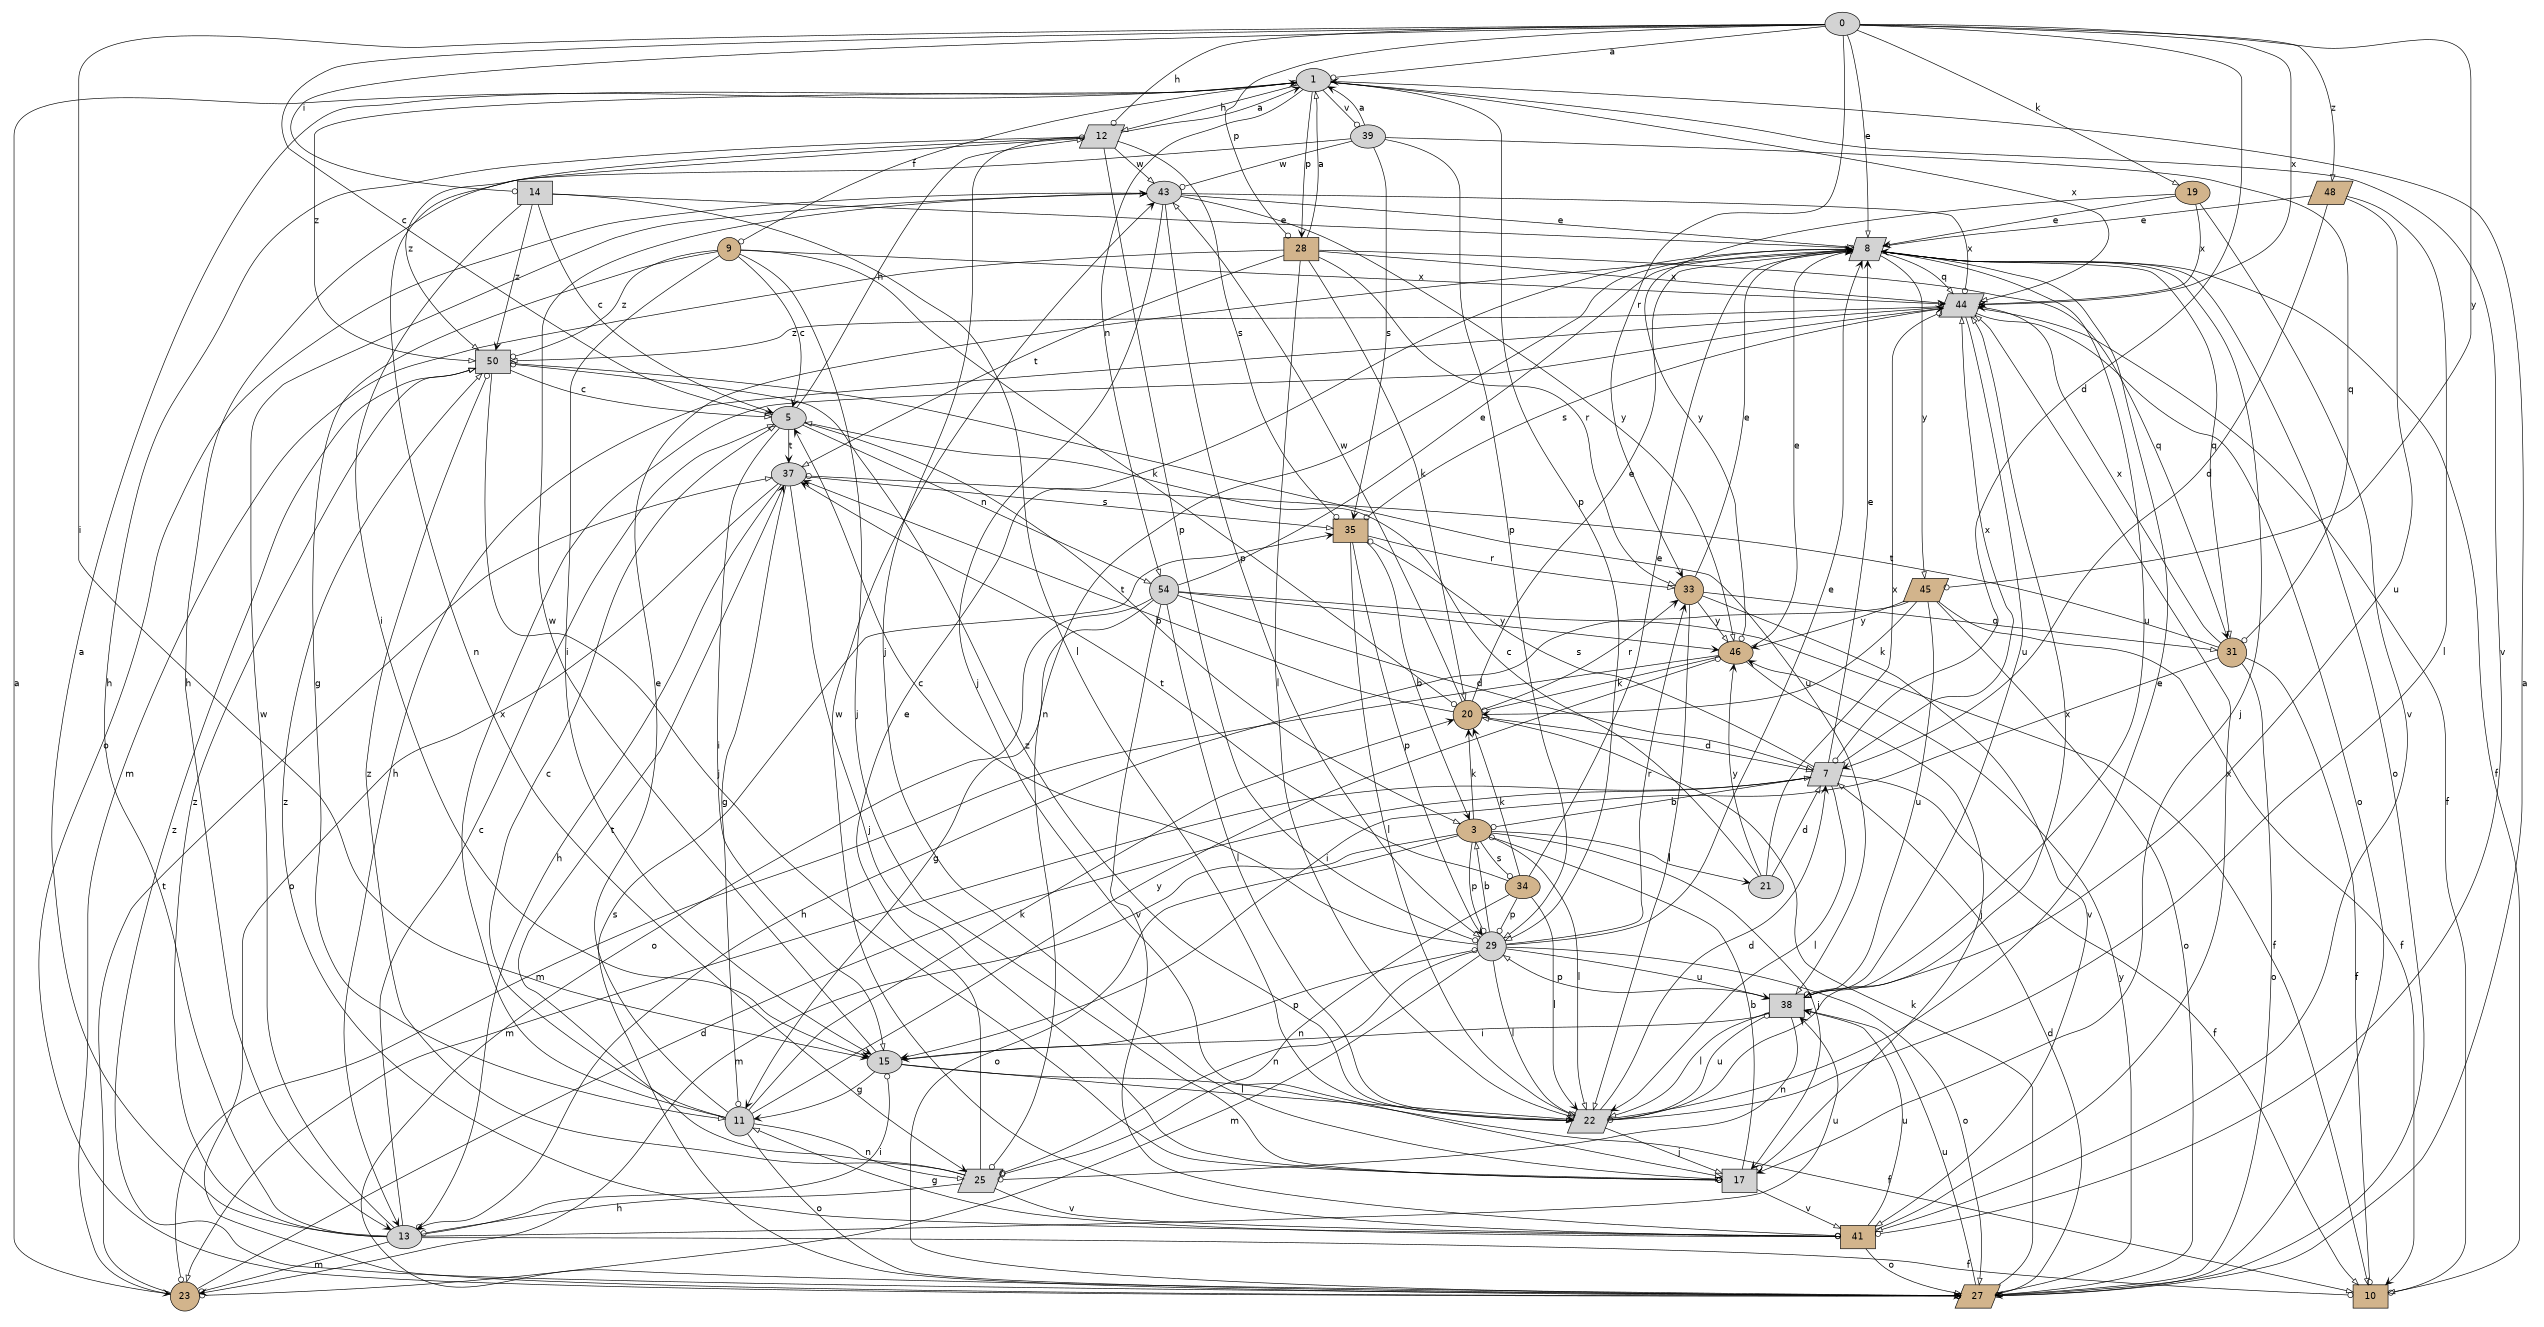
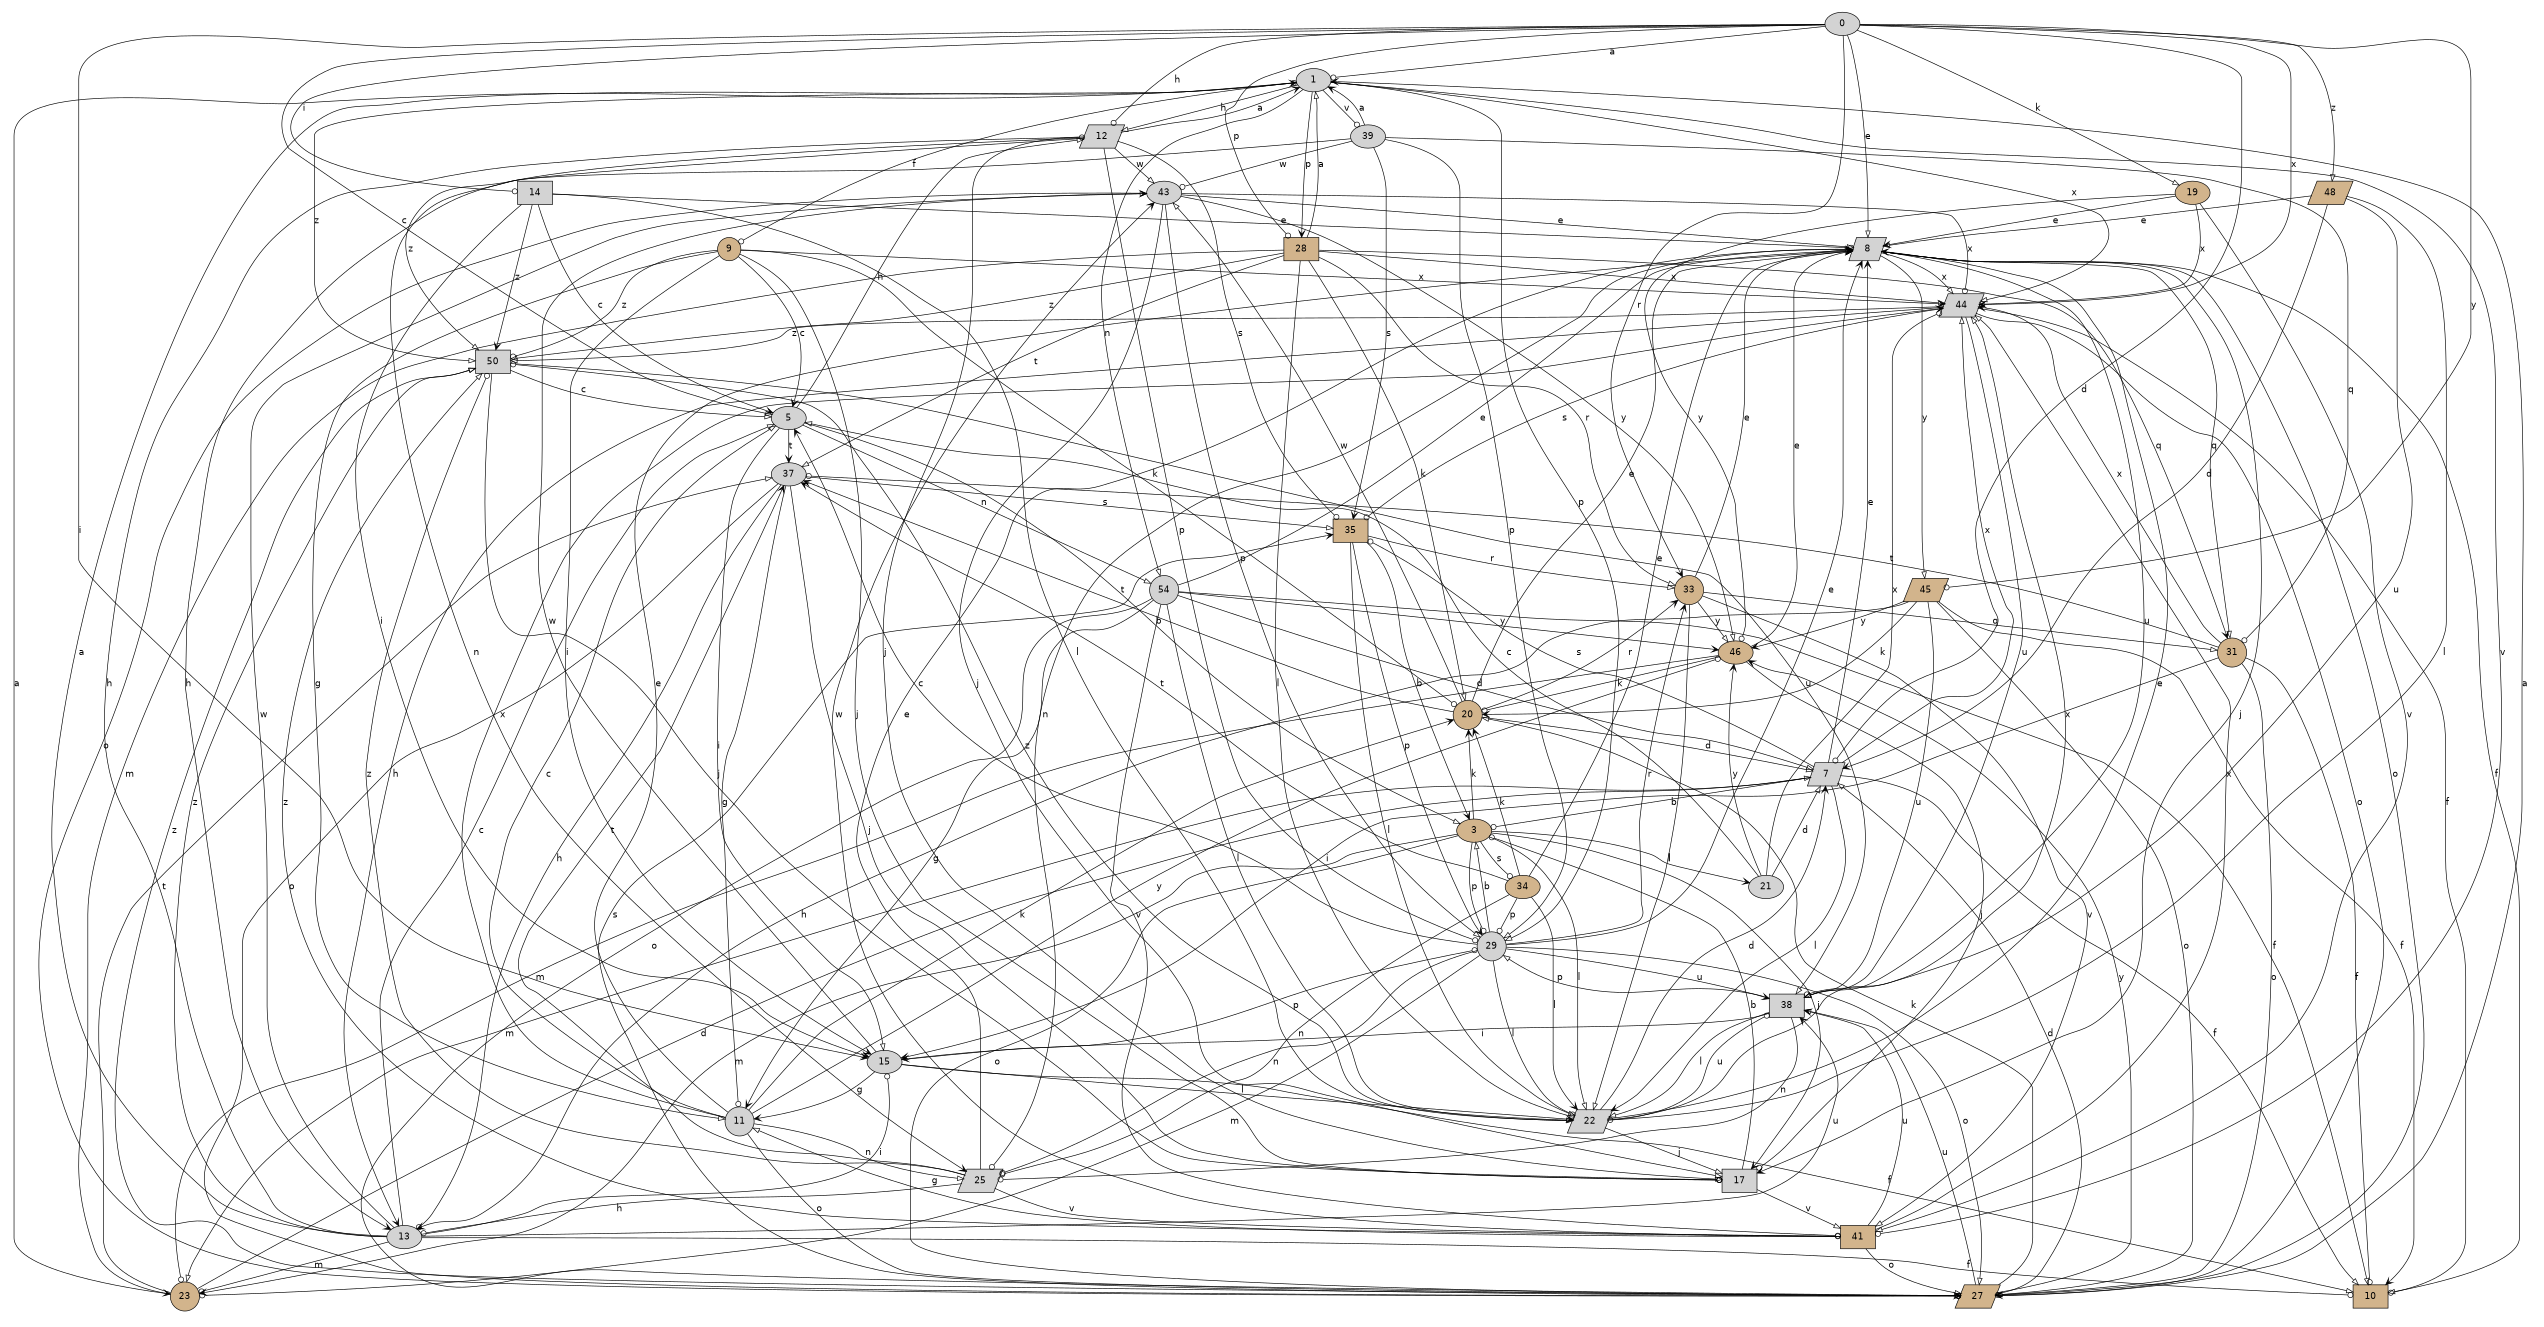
edge "8" -> "44": label "q" -> "x"
edge "28" -> "50": added, label "z"
edge "34" -> "8": arrowhead odot -> vee
